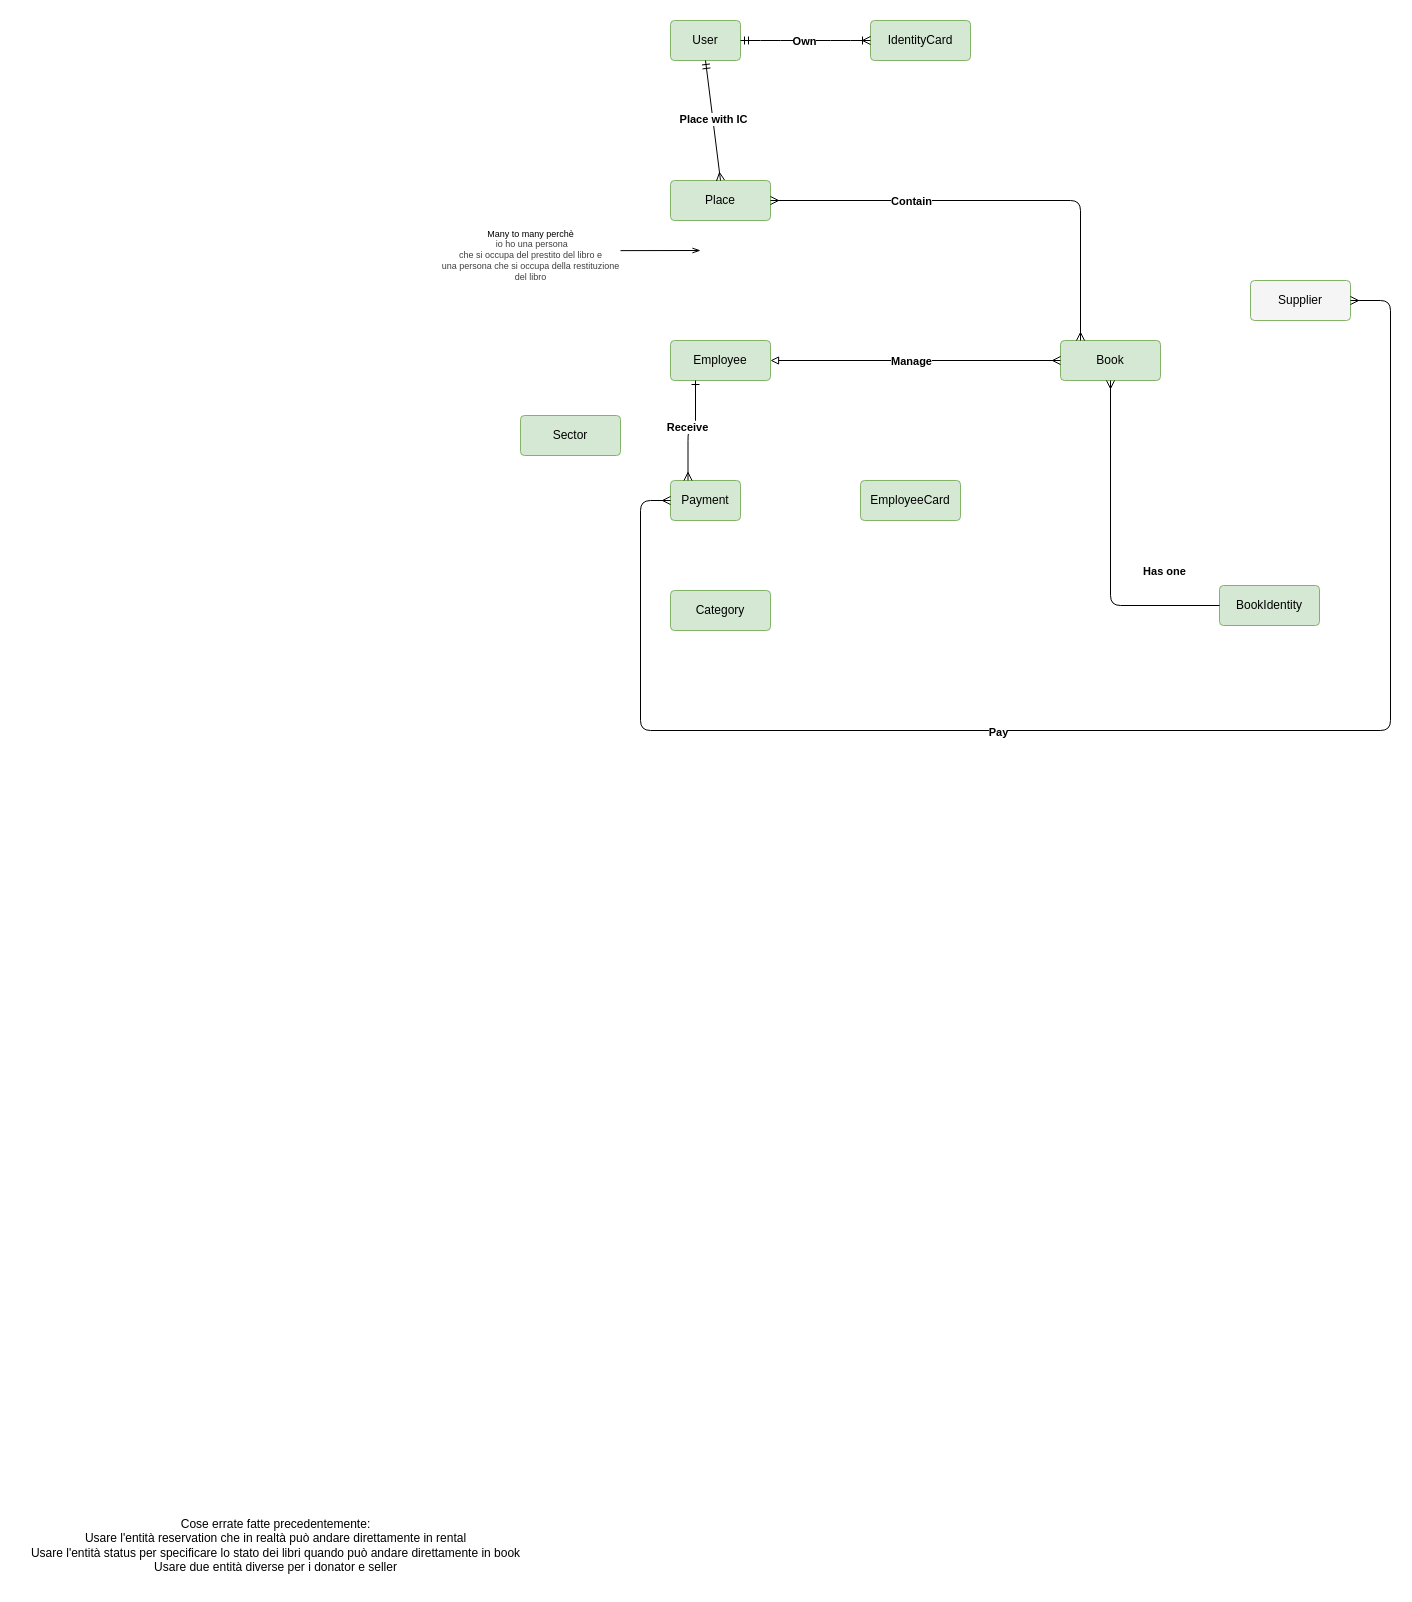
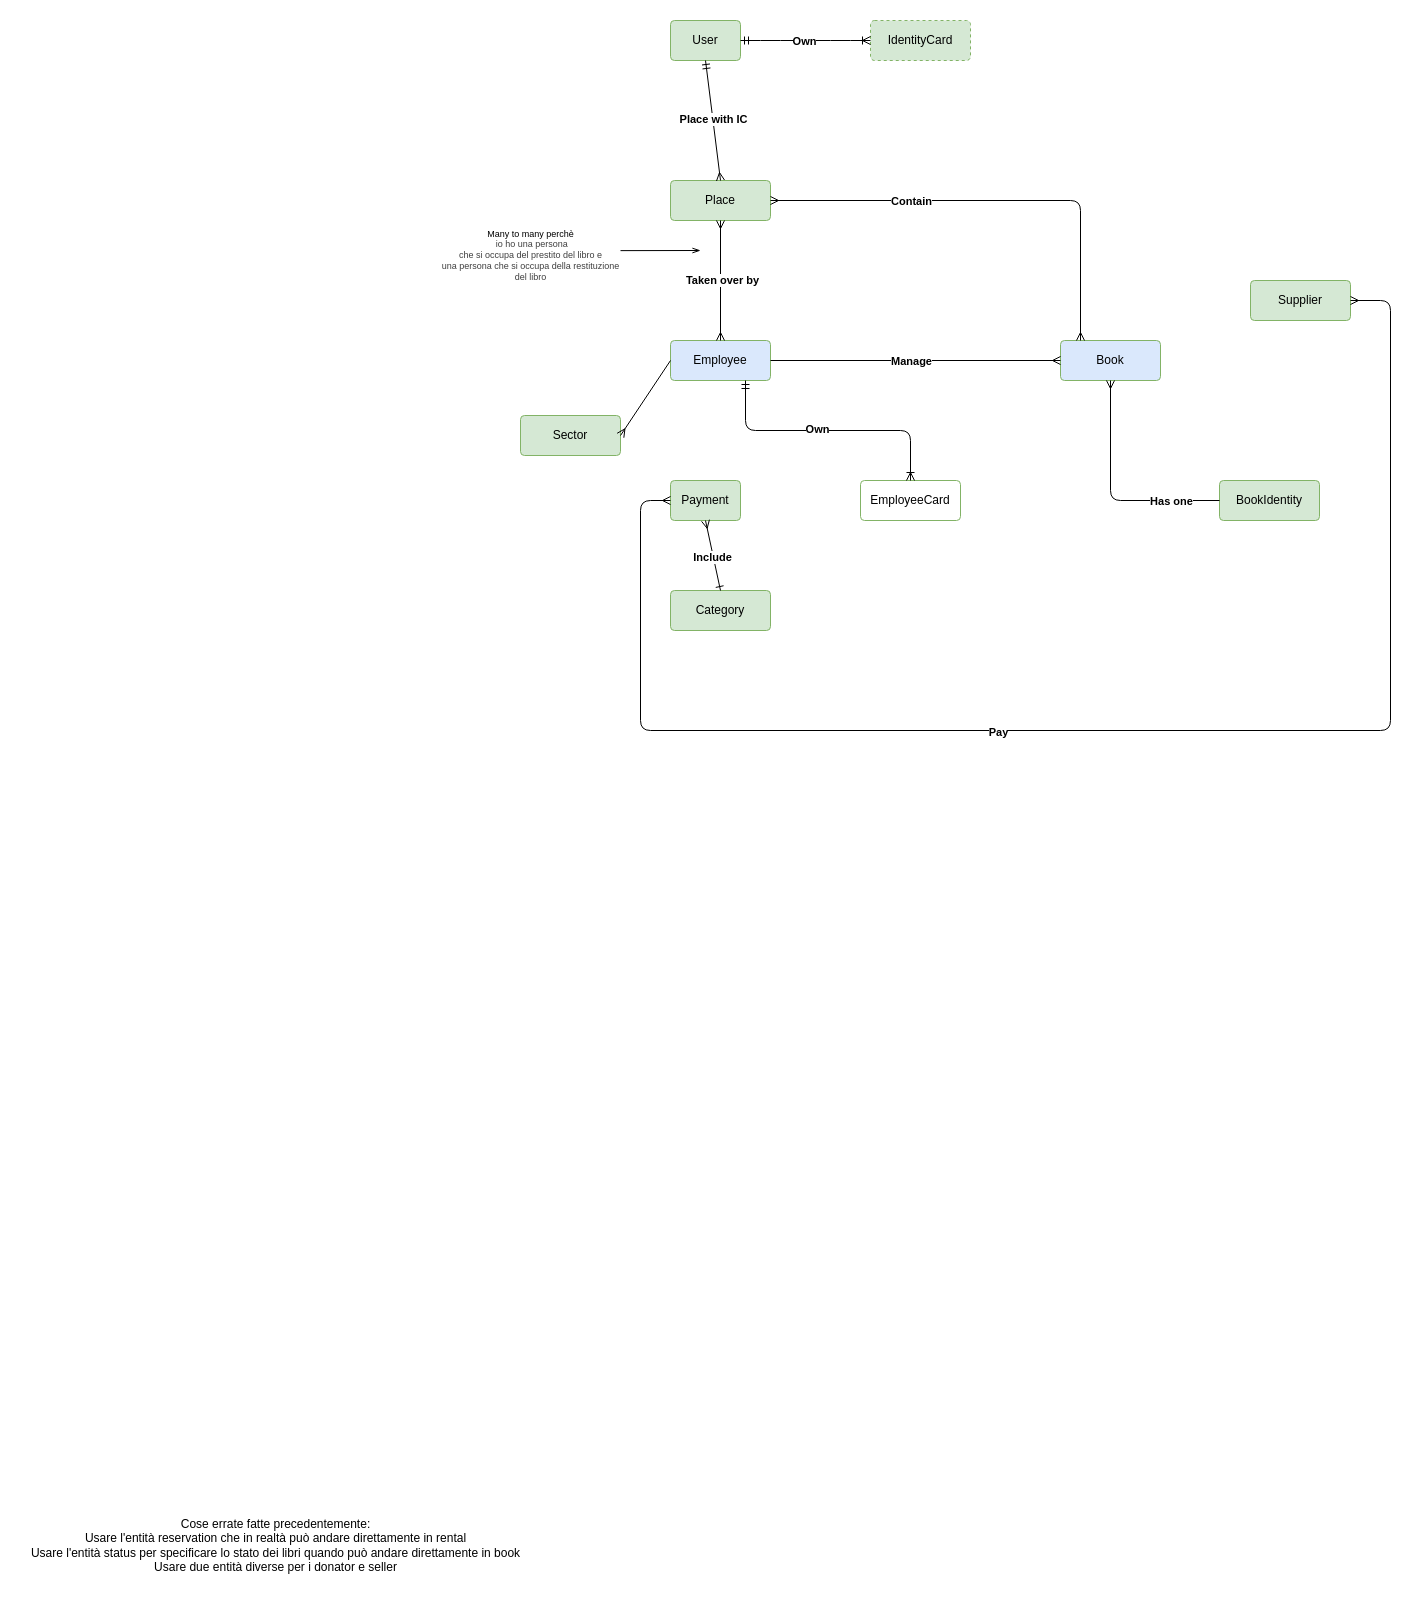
node "IdentityCard": style solid -> dashed
edge "Place" -- "Employee": added, label "Taken over by"
node "Supplier": fillcolor #f5f5f5 -> #d5e8d4
node "Employee": fillcolor #d5e8d4 -> #dae8fc
edge "Employee" -- "Book": arrowhead block -> none
node "Book": fillcolor #d5e8d4 -> #dae8fc
edge "Employee" -> "Sector": added
edge "Employee" -- "Payment": removed, label "Receive"
edge "Employee" -- "EmployeeCard": added, label "Own"
node "EmployeeCard": fillcolor #d5e8d4 -> #ffffff
edge "Payment" -- "Category": added, label "Include"
node "BookIdentity": moved (1270, 606) -> (1270, 501)
